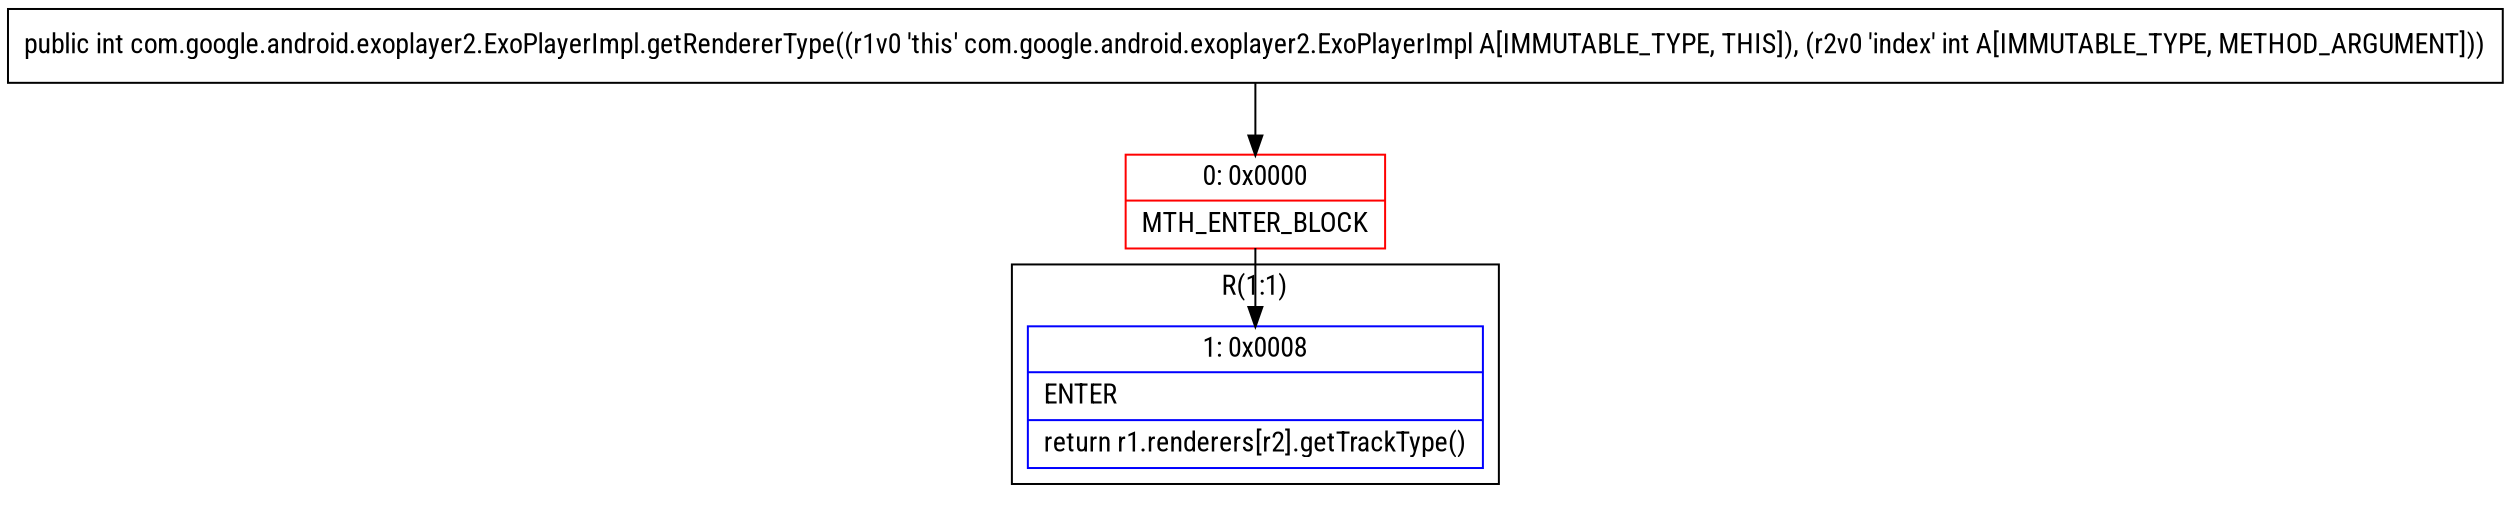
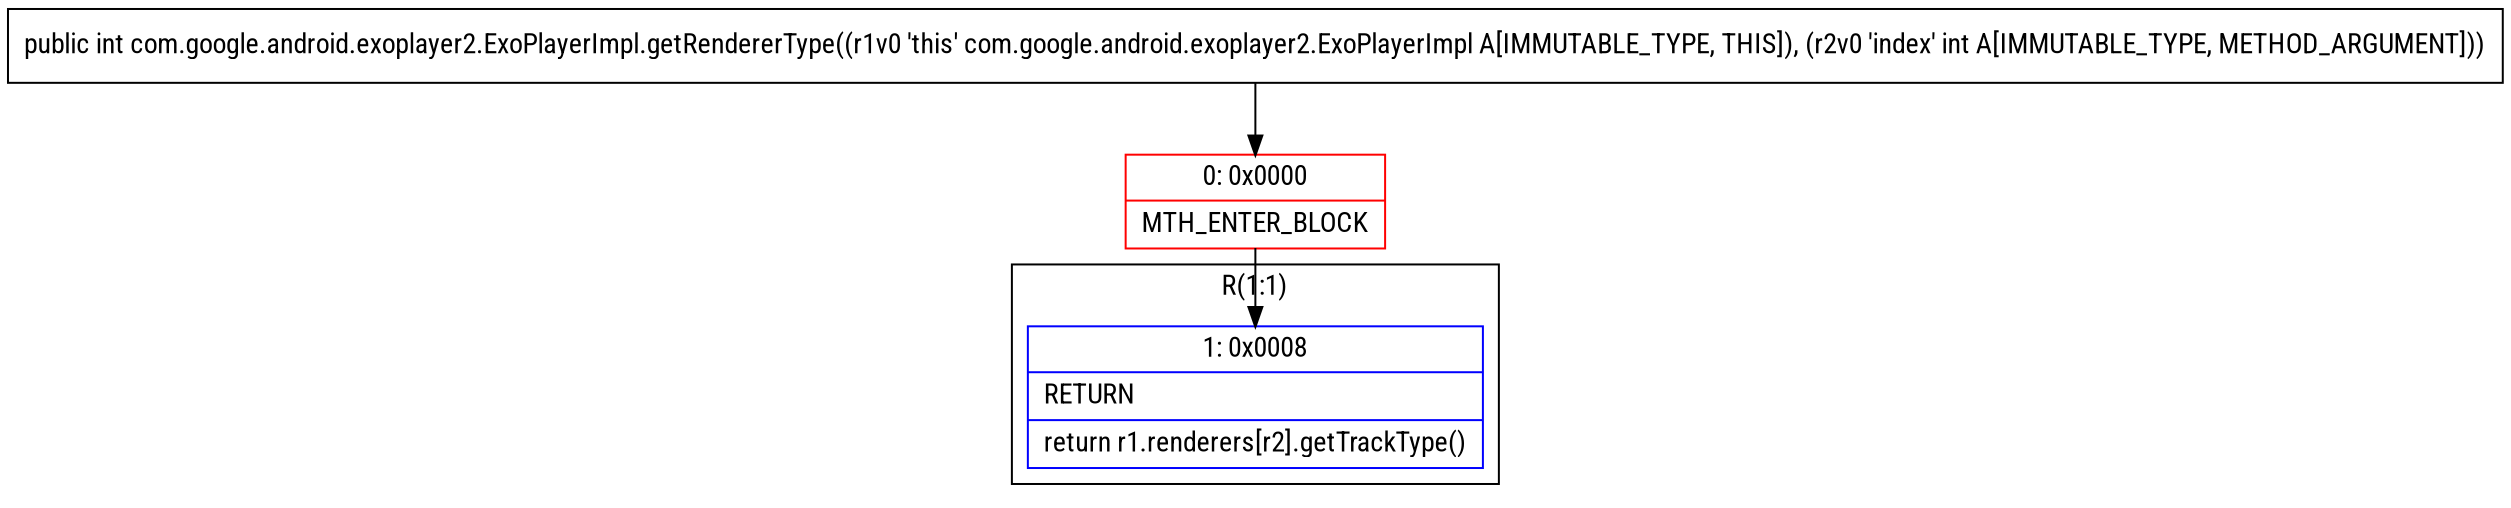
node "1: 0x0008": text "ENTER" -> "RETURN"
